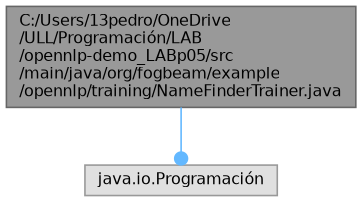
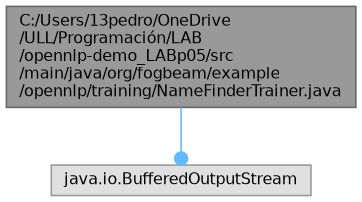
node "java.io.Programación": label "java.io.Programación" -> "java.io.BufferedOutputStream"
